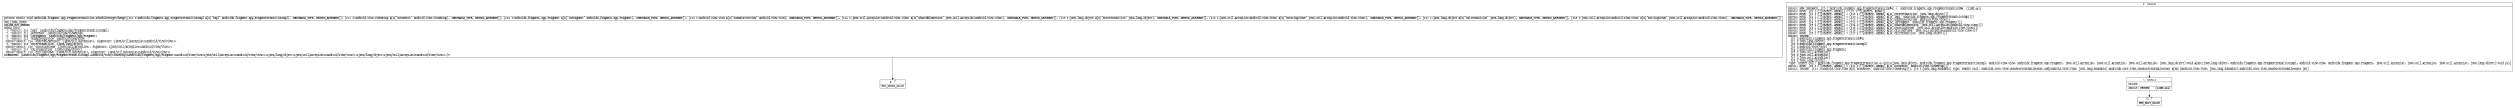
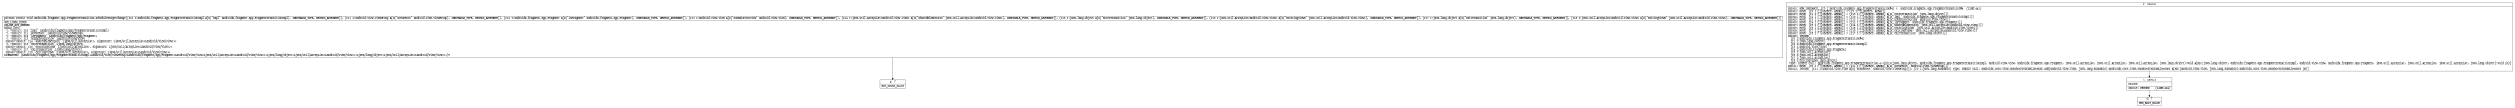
node "6: 0x0000": text "(r8 I:java.lang.Object)" -> "(r8 I:exitingViews.lang.Object)"
